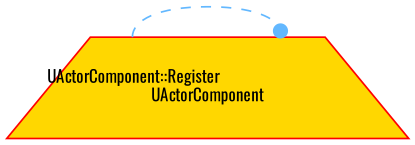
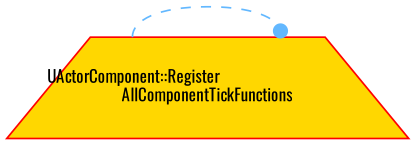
node "UActorComponent::Register UActorComponent": label "UActorComponent::Register UActorComponent" -> "UActorComponent::Register AllComponentTickFunctions"
